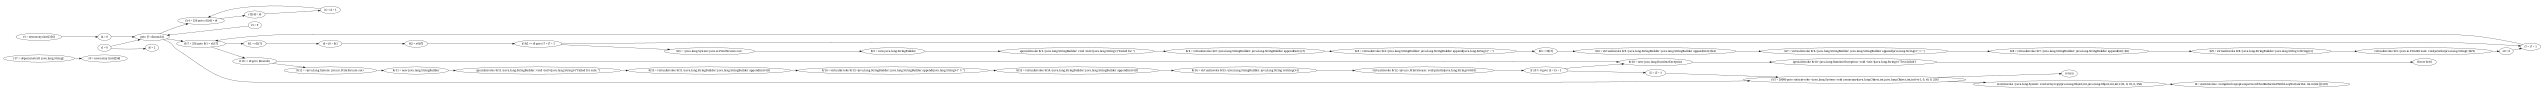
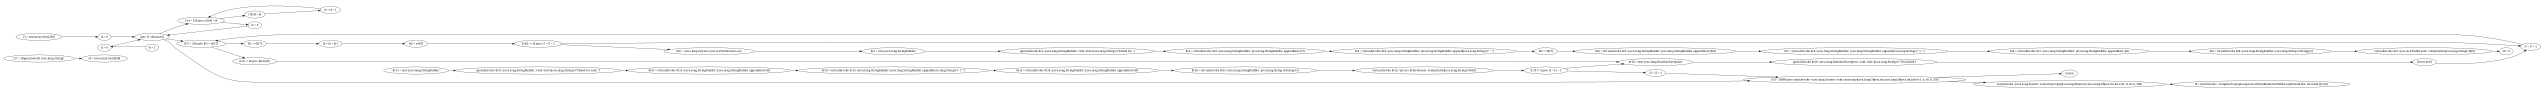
edge "if i4 < 256 goto r1[i4] = i4" -> "i5 = 9": added
edge "i1 = 0" -> "i6 = 2": reversed
edge "z0 = 0" -> "i7 = i7 + 1": now "throw $r10" -> "i7 = i7 + 1"
node "$r12 = <java.lang.System: java.io.PrintStream out>": removed
